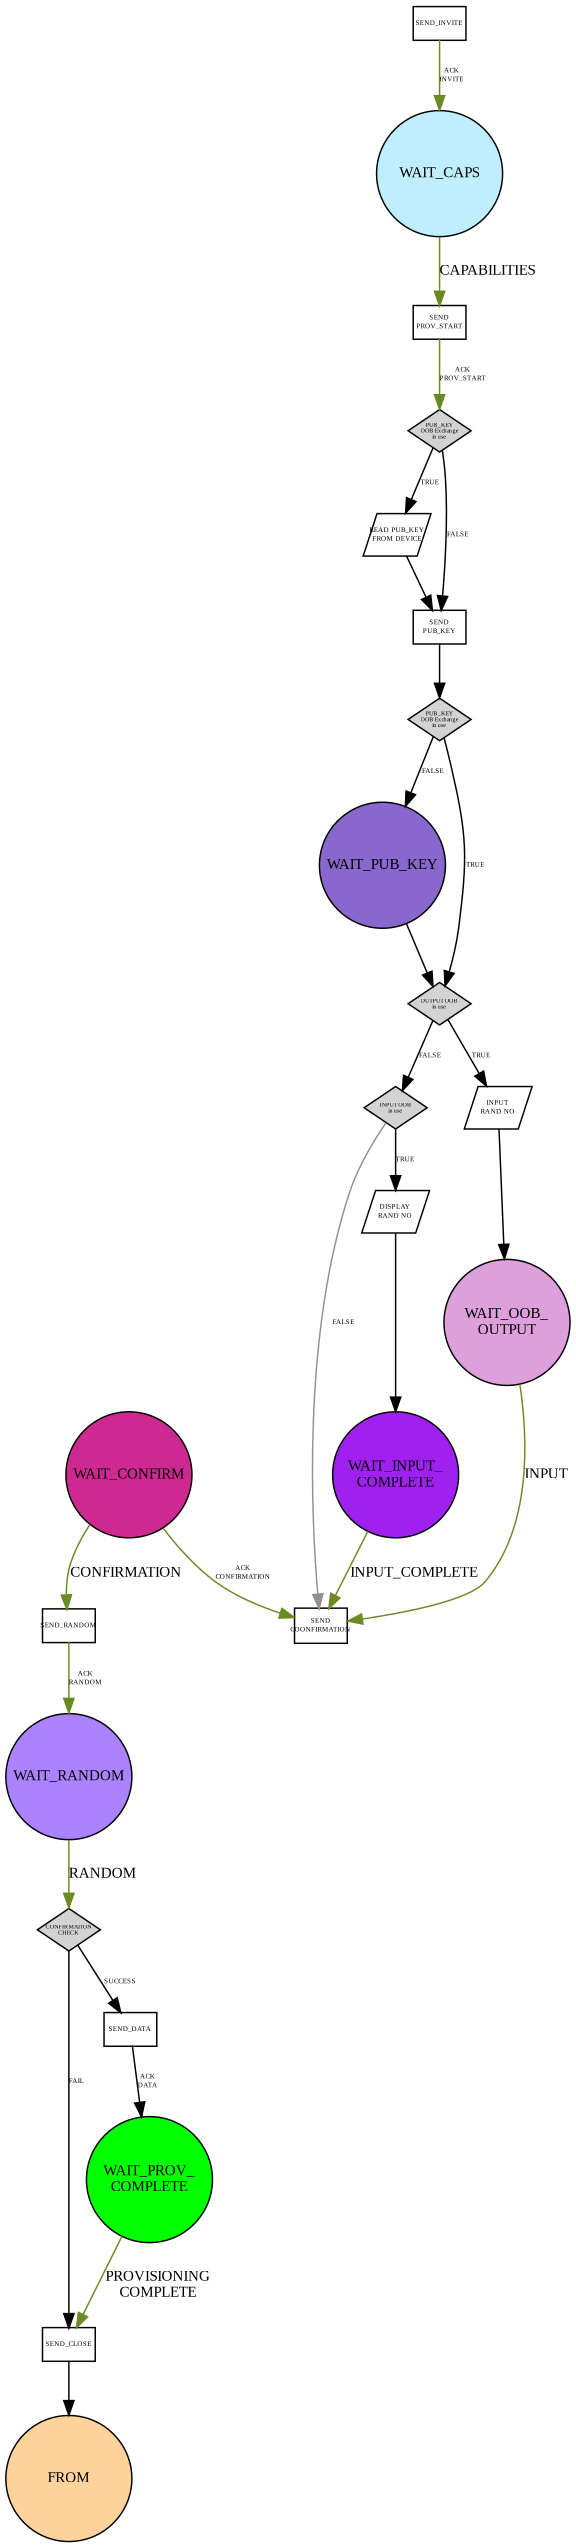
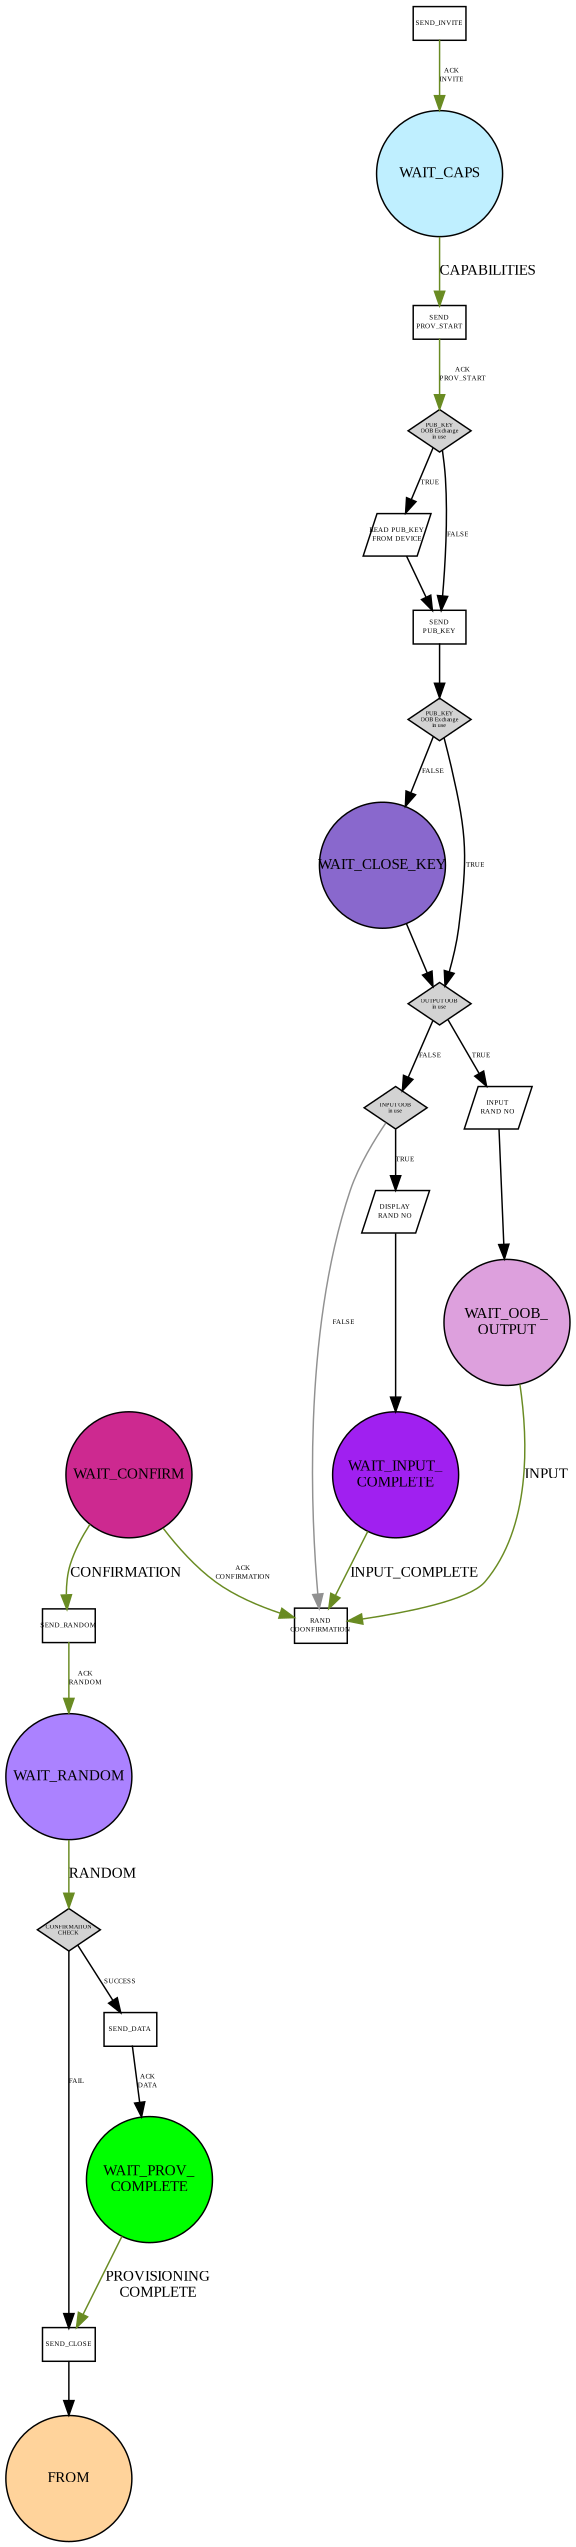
node "WAIT_PUB_KEY": label "WAIT_PUB_KEY" -> "WAIT_CLOSE_KEY"
node "SEND COONFIRMATION": label "SEND COONFIRMATION" -> "RAND COONFIRMATION"
